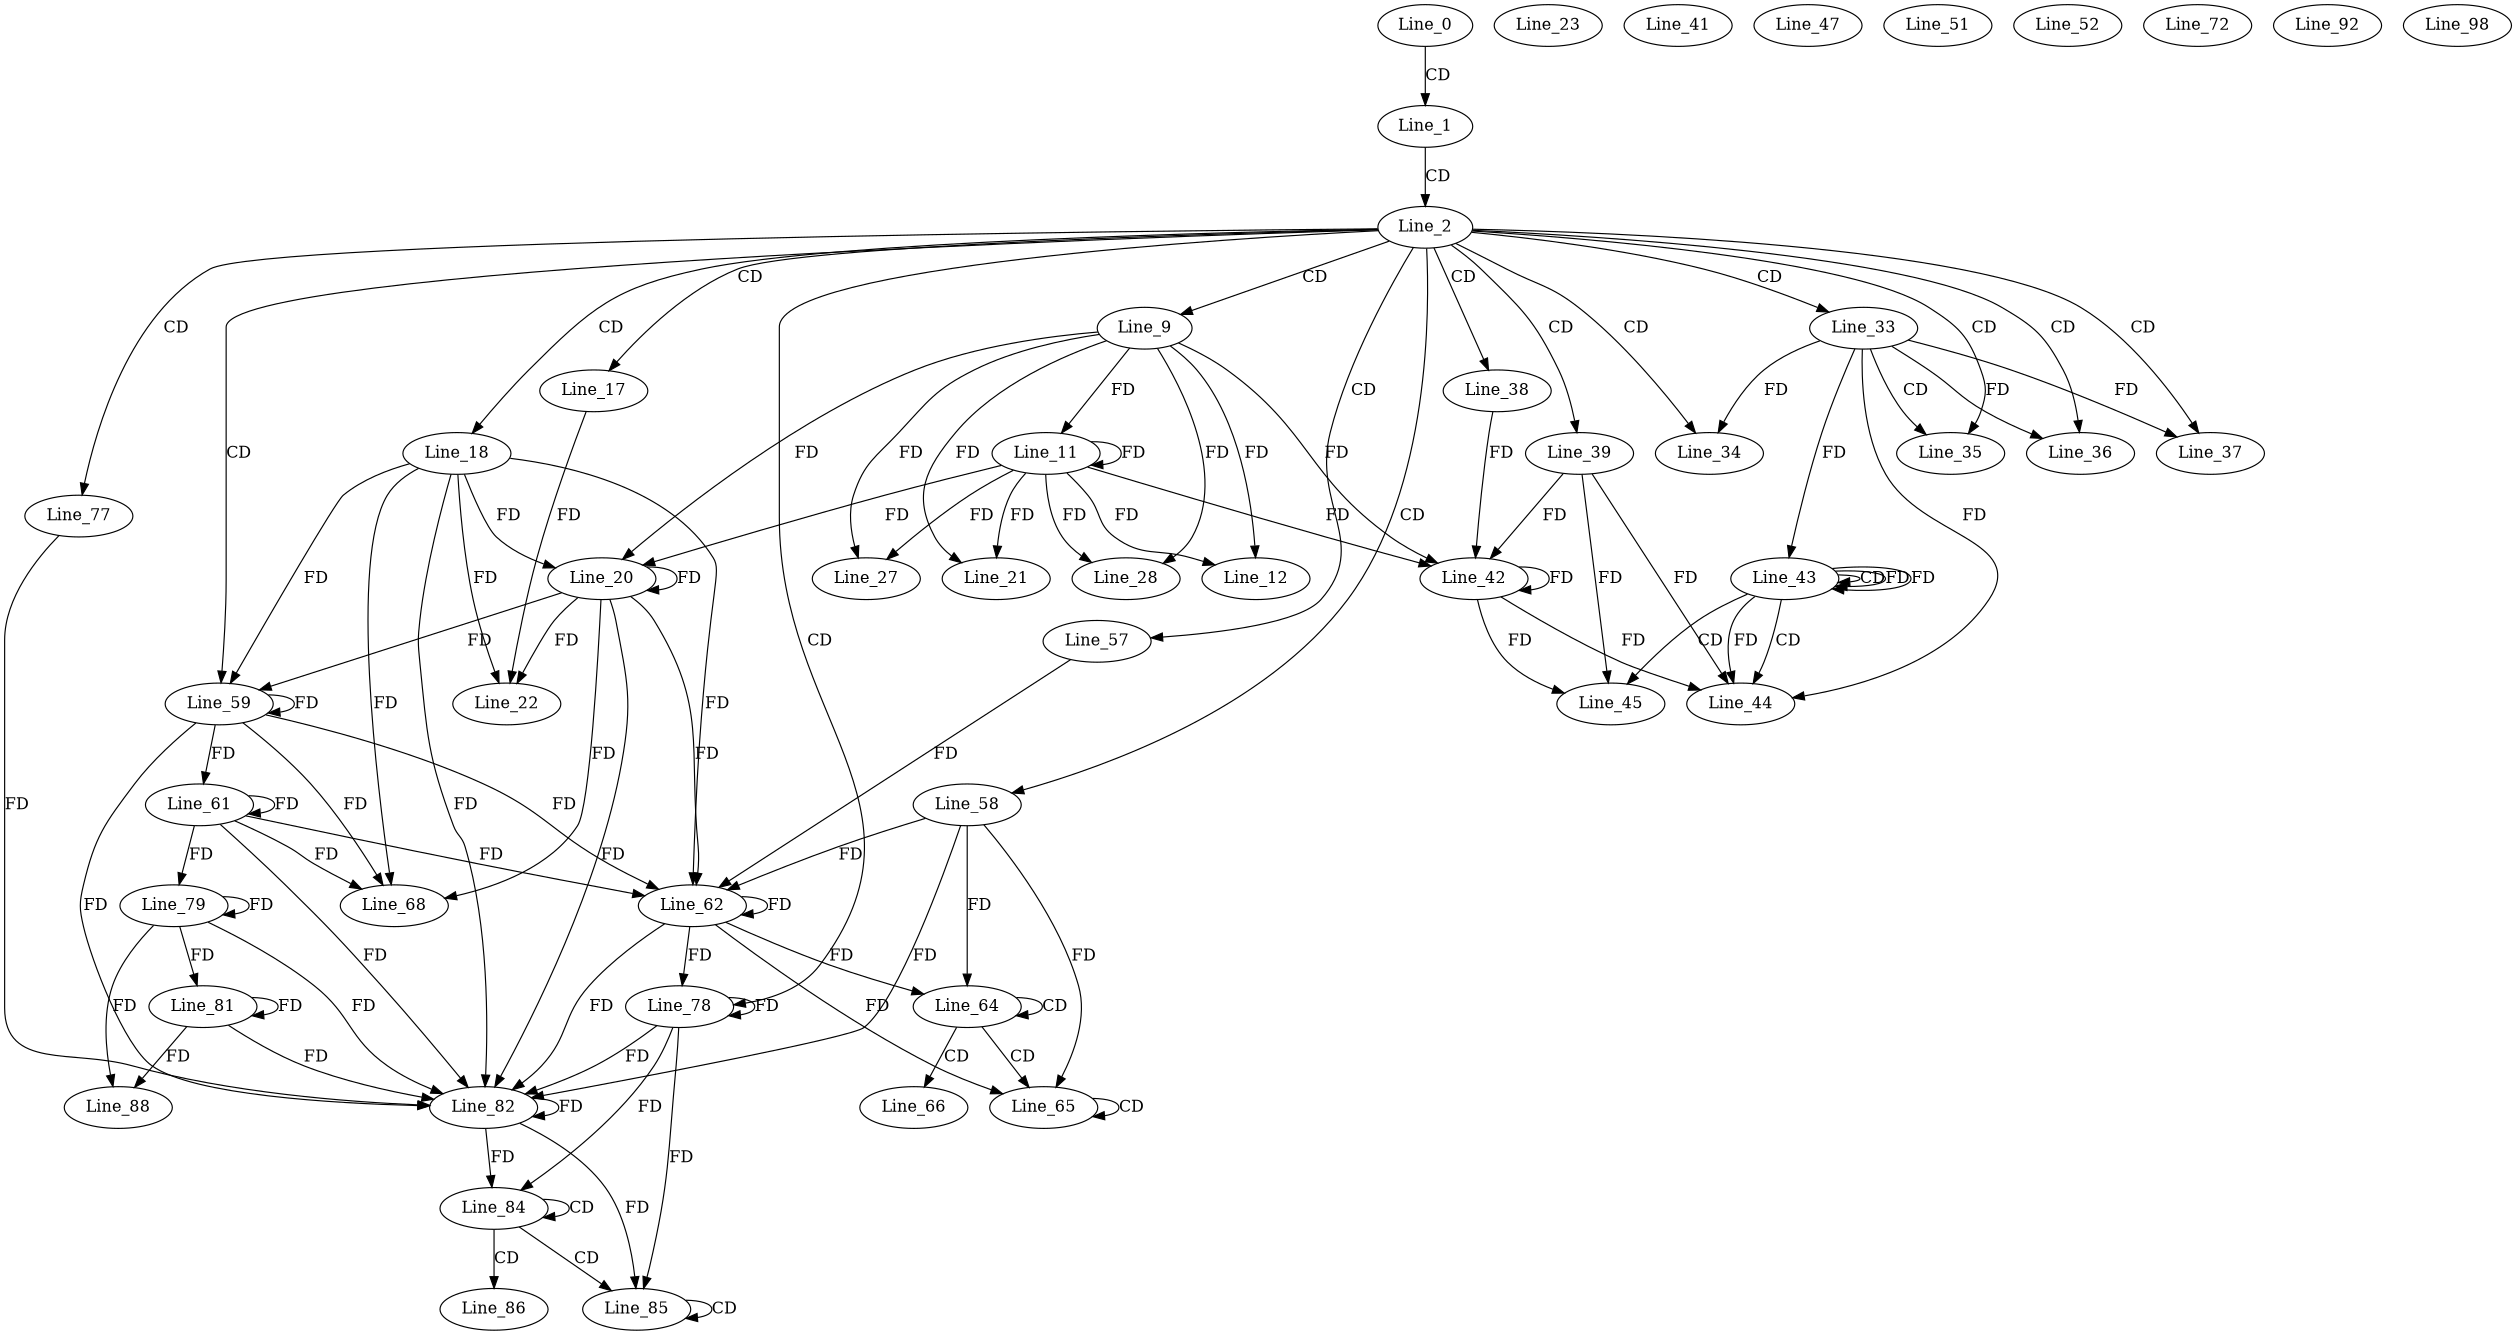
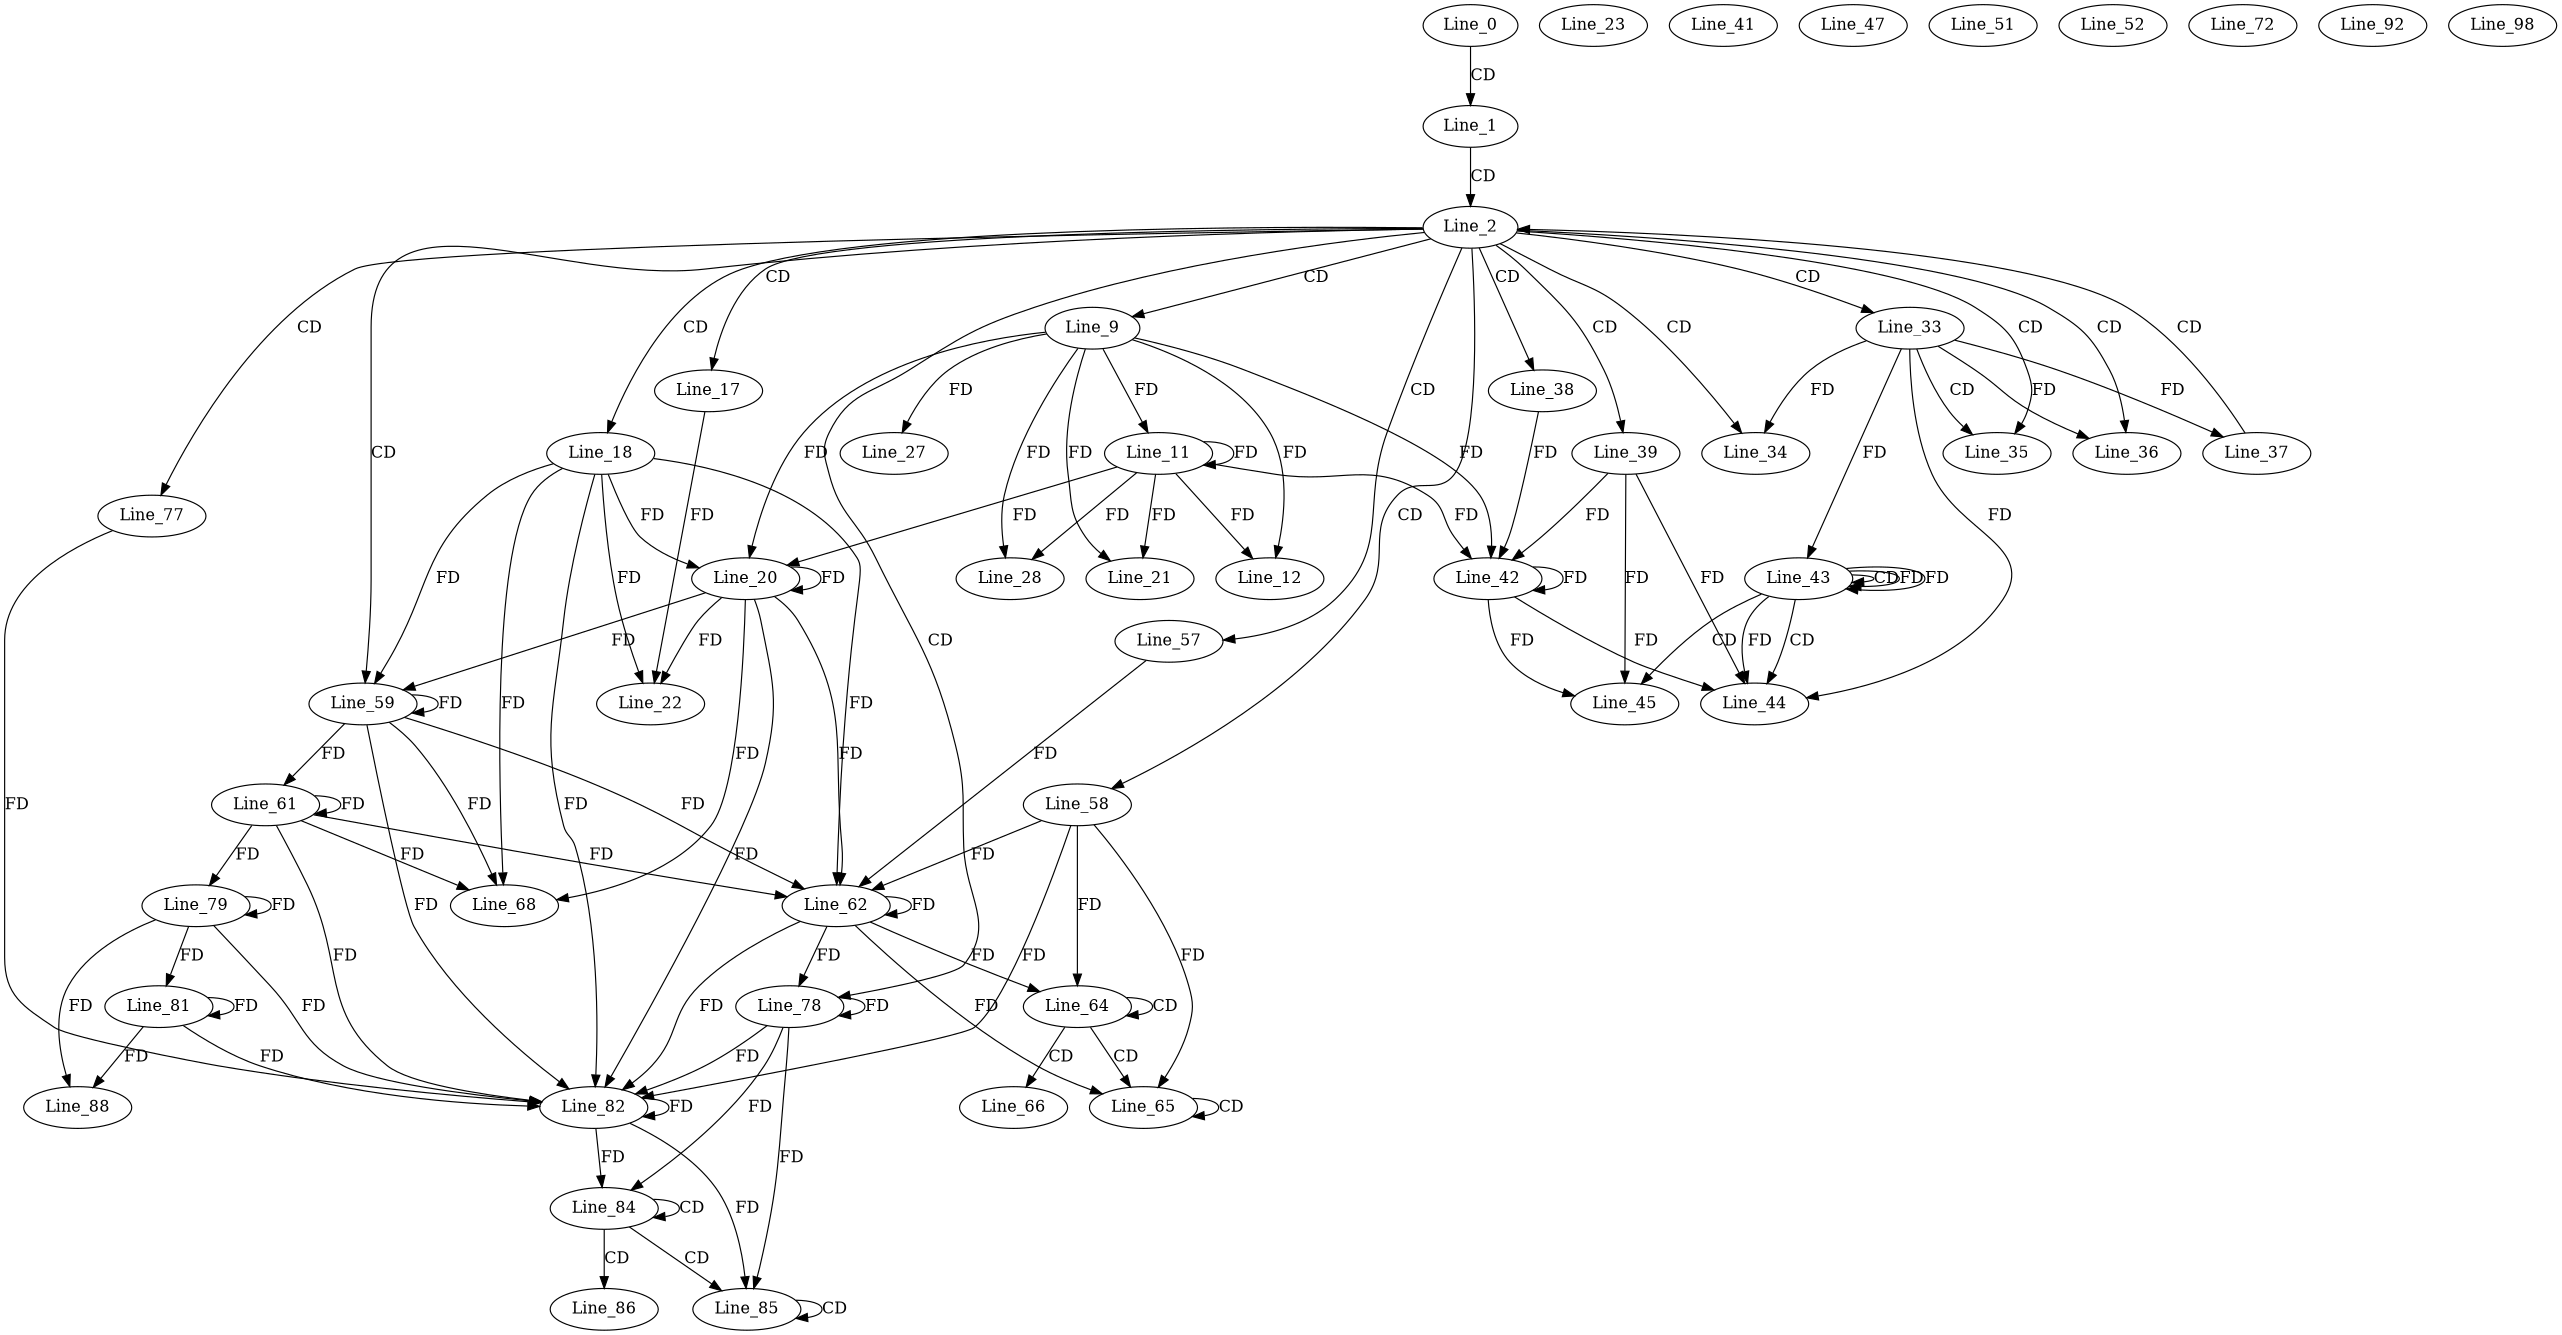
edge "Line_2" -> "Line_37": reversed
edge "Line_11" -> "Line_27": removed, label "FD"
